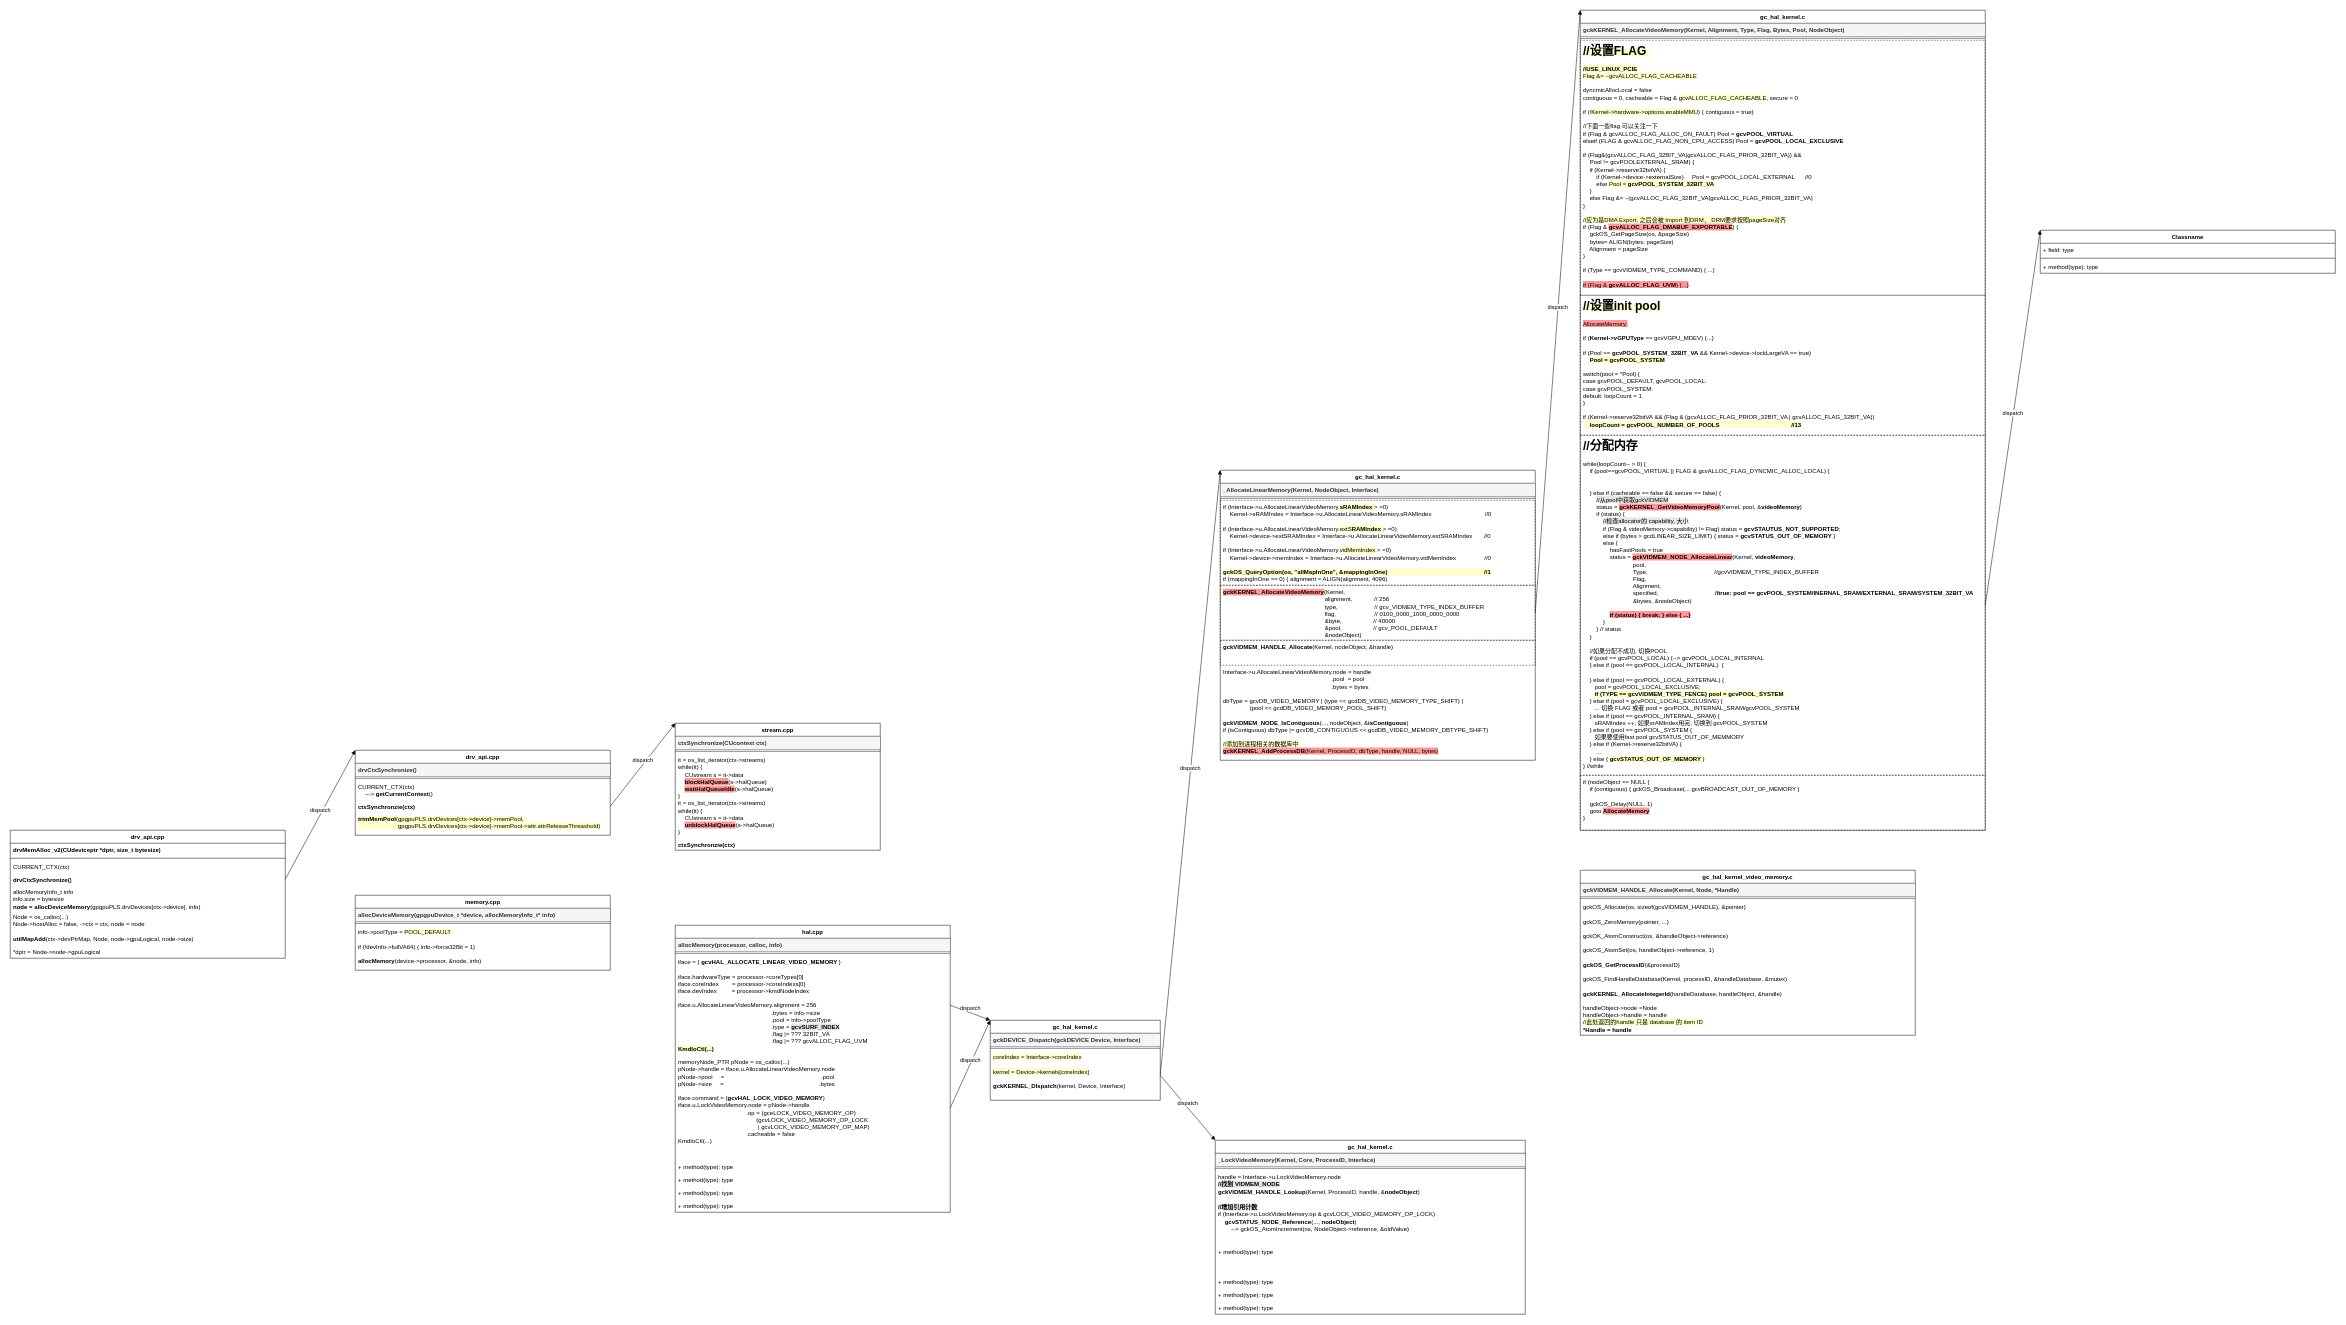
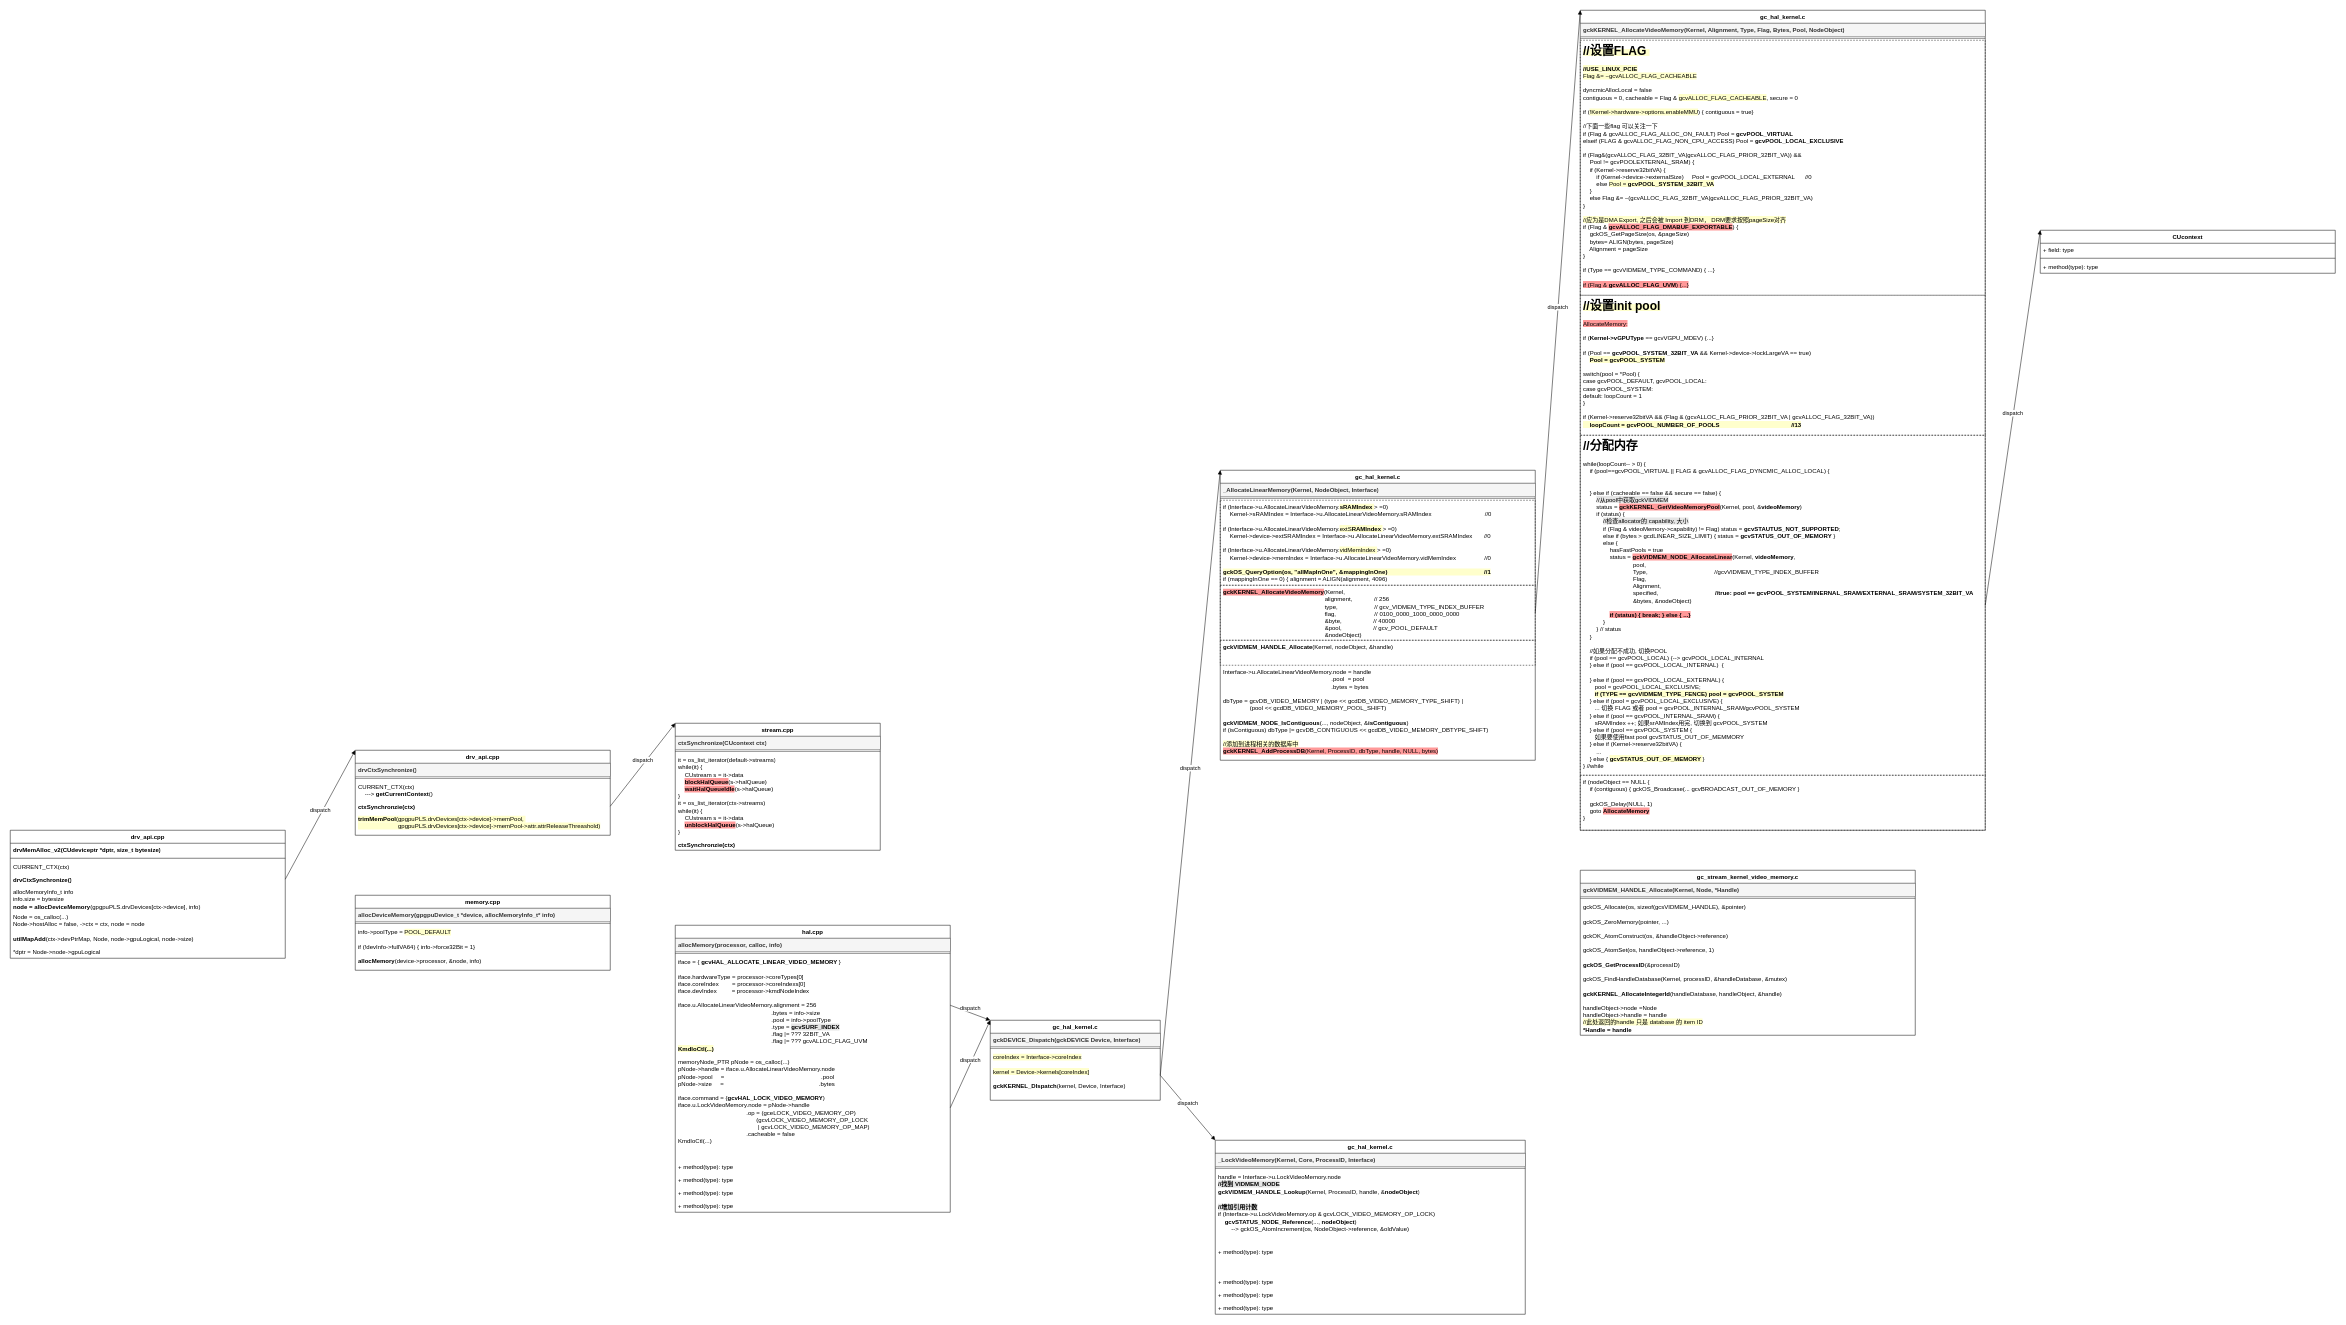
node "Classname": label "Classname" -> "CUcontext"
node "it = os_list_iterator(ctx->streams) while(it) { CUstream s = it->data blockHalQueue(s->halQueue) waitHalQueueIdle(s->halQueue) } it = os_list_iterator(ctx->streams) while(it) { CUstream s = it->data unblockHalQueue(s->halQueue) }": label "it = os_list_iterator(ctx->streams) while(it) { CUstream s = it->data blockHalQueue(s->halQueue) waitHalQueueIdle(s->halQueue) } it = os_list_iterator(ctx->streams) while(it) { CUstream s = it->data unblockHalQueue(s->halQueue) }" -> "it = os_list_iterator(default->streams) while(it) { CUstream s = it->data blockHalQueue(s->halQueue) waitHalQueueIdle(s->halQueue) } it = os_list_iterator(ctx->streams) while(it) { CUstream s = it->data unblockHalQueue(s->halQueue) }"
node "gc_hal_kernel_video_memory.c": label "gc_hal_kernel_video_memory.c" -> "gc_stream_kernel_video_memory.c"
